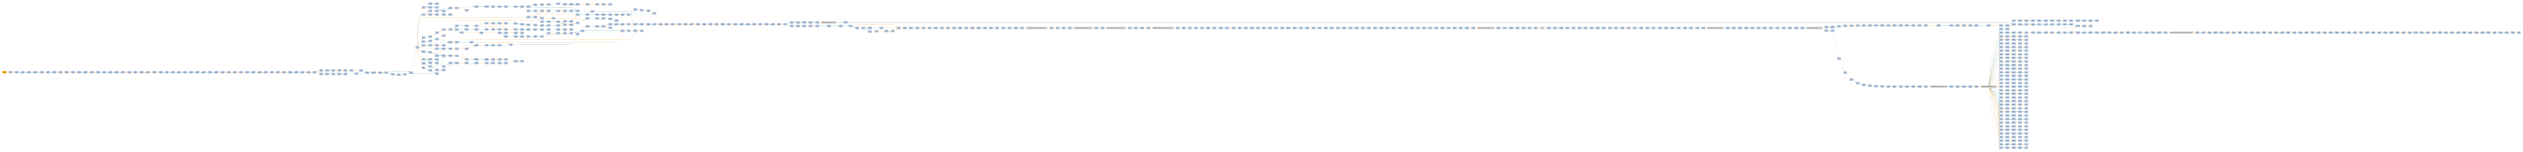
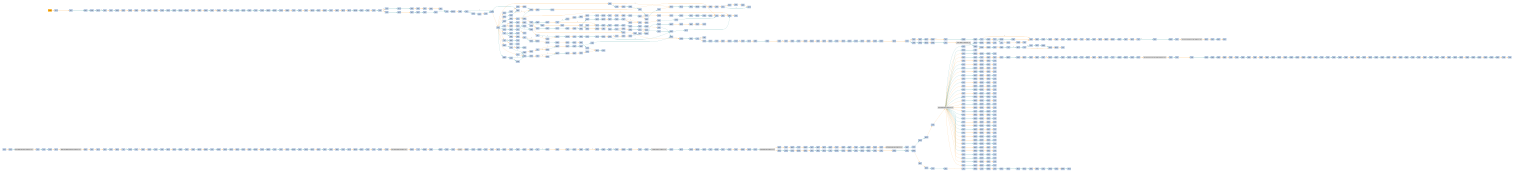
node "GETCURRENTTHREADID-KERNEL32-DLL": removed
